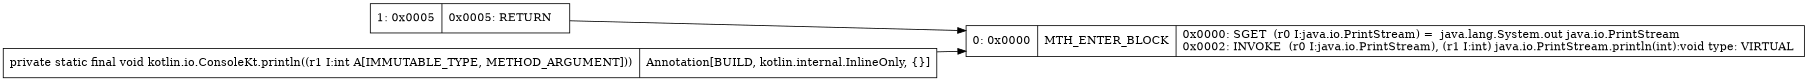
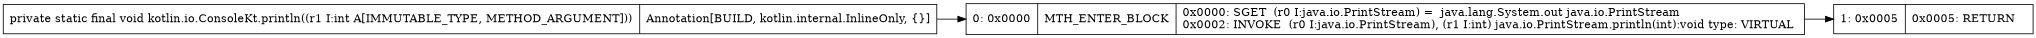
edge "1: 0x0005" -> "0: 0x0000": reversed
